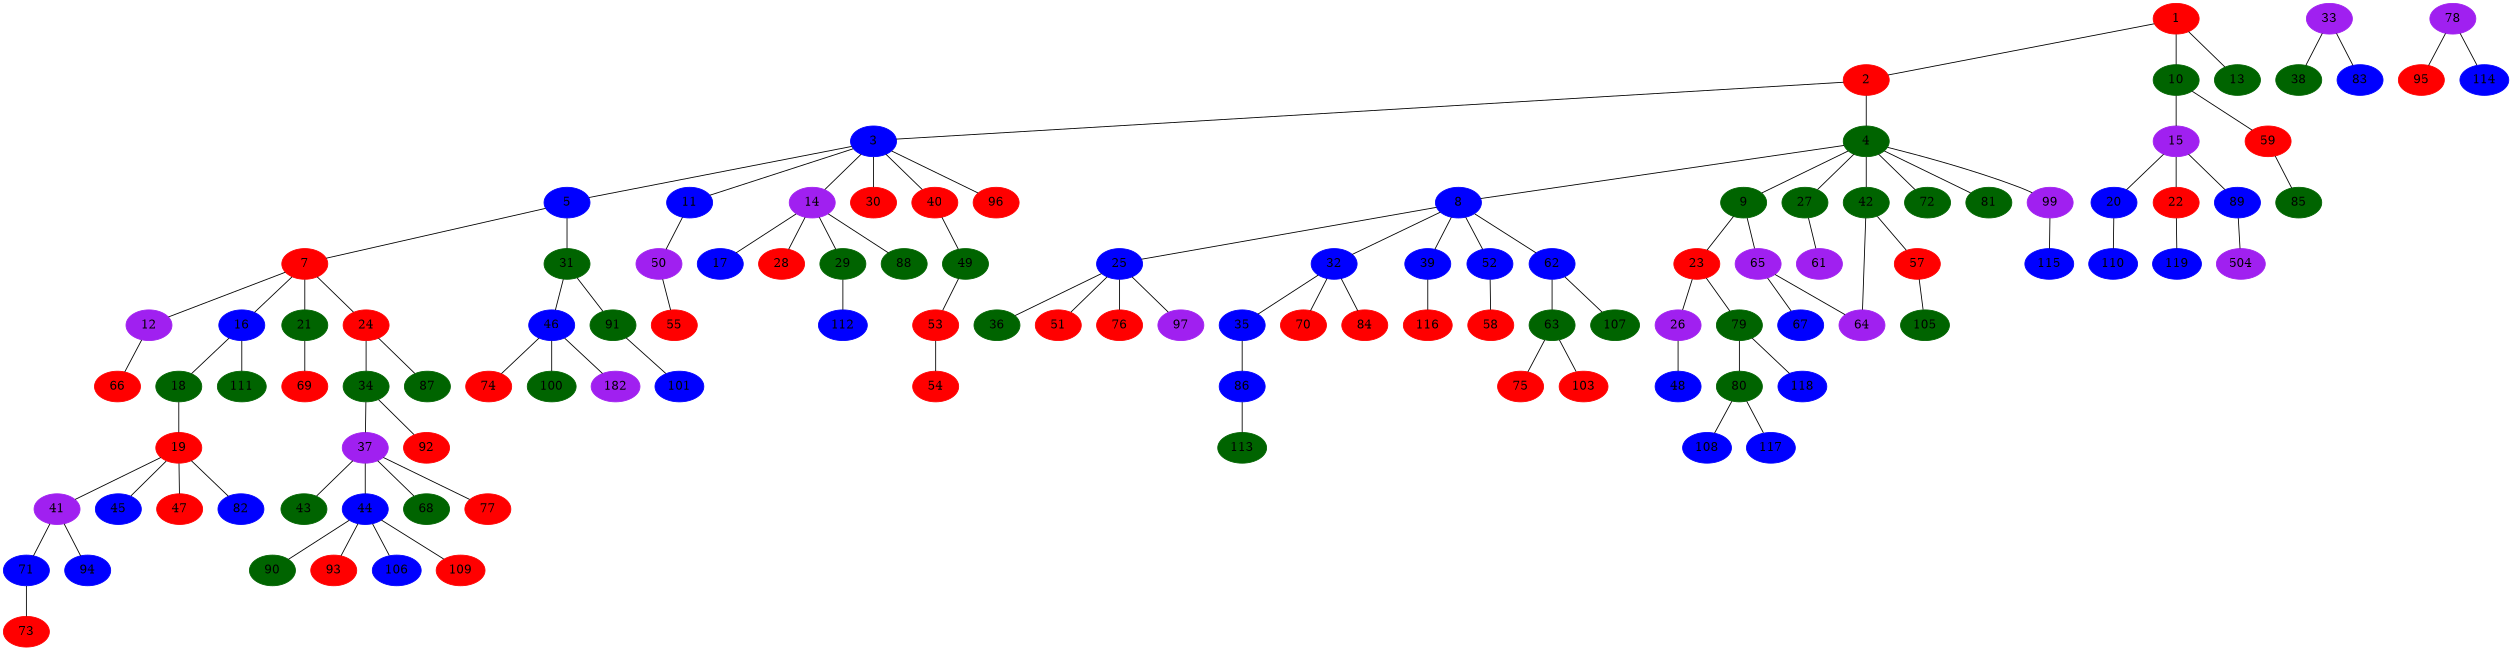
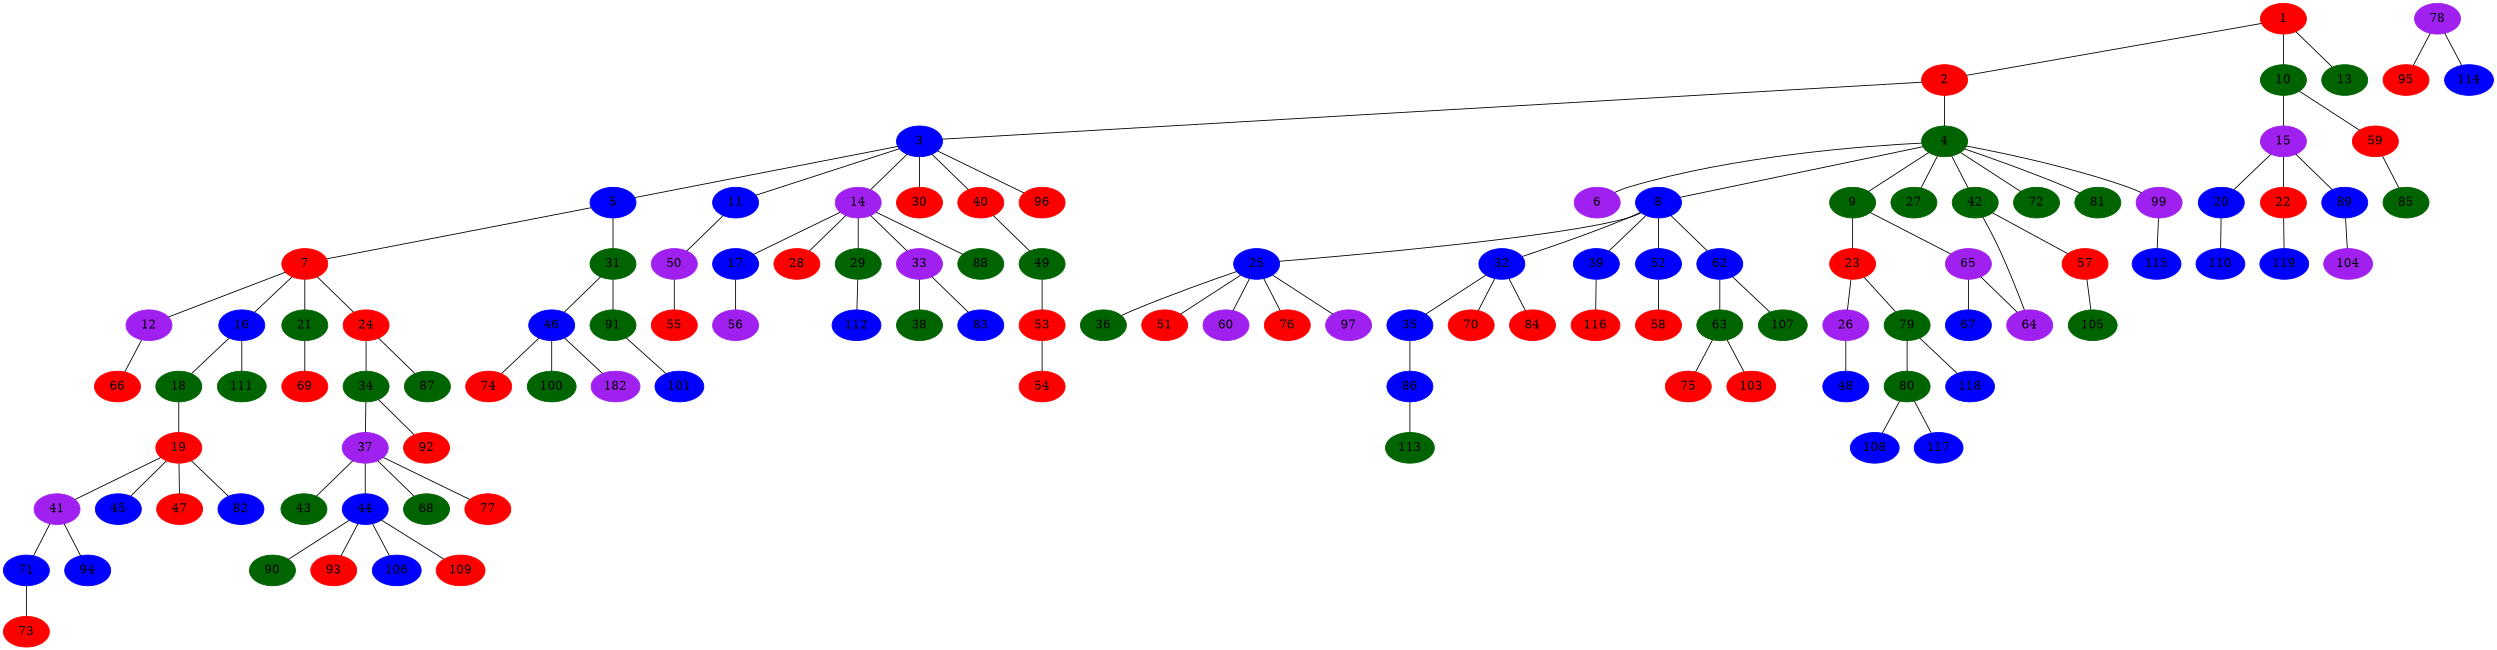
node "6": added
edge "14" -- "33": added
node "61": removed
node "504": label "504" -> "104"
node "56": added
node "60": added
